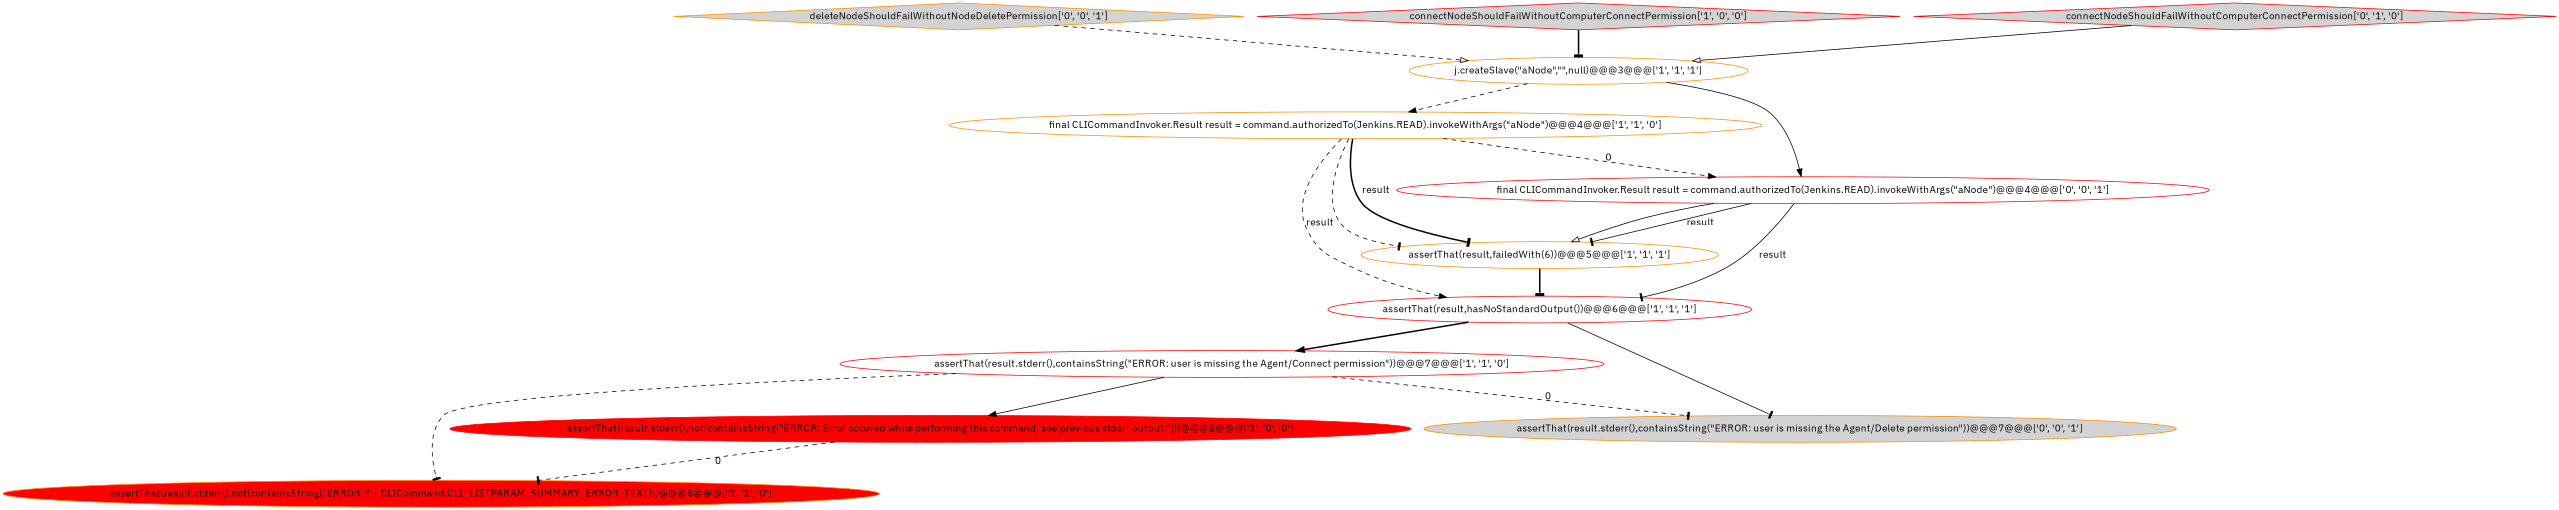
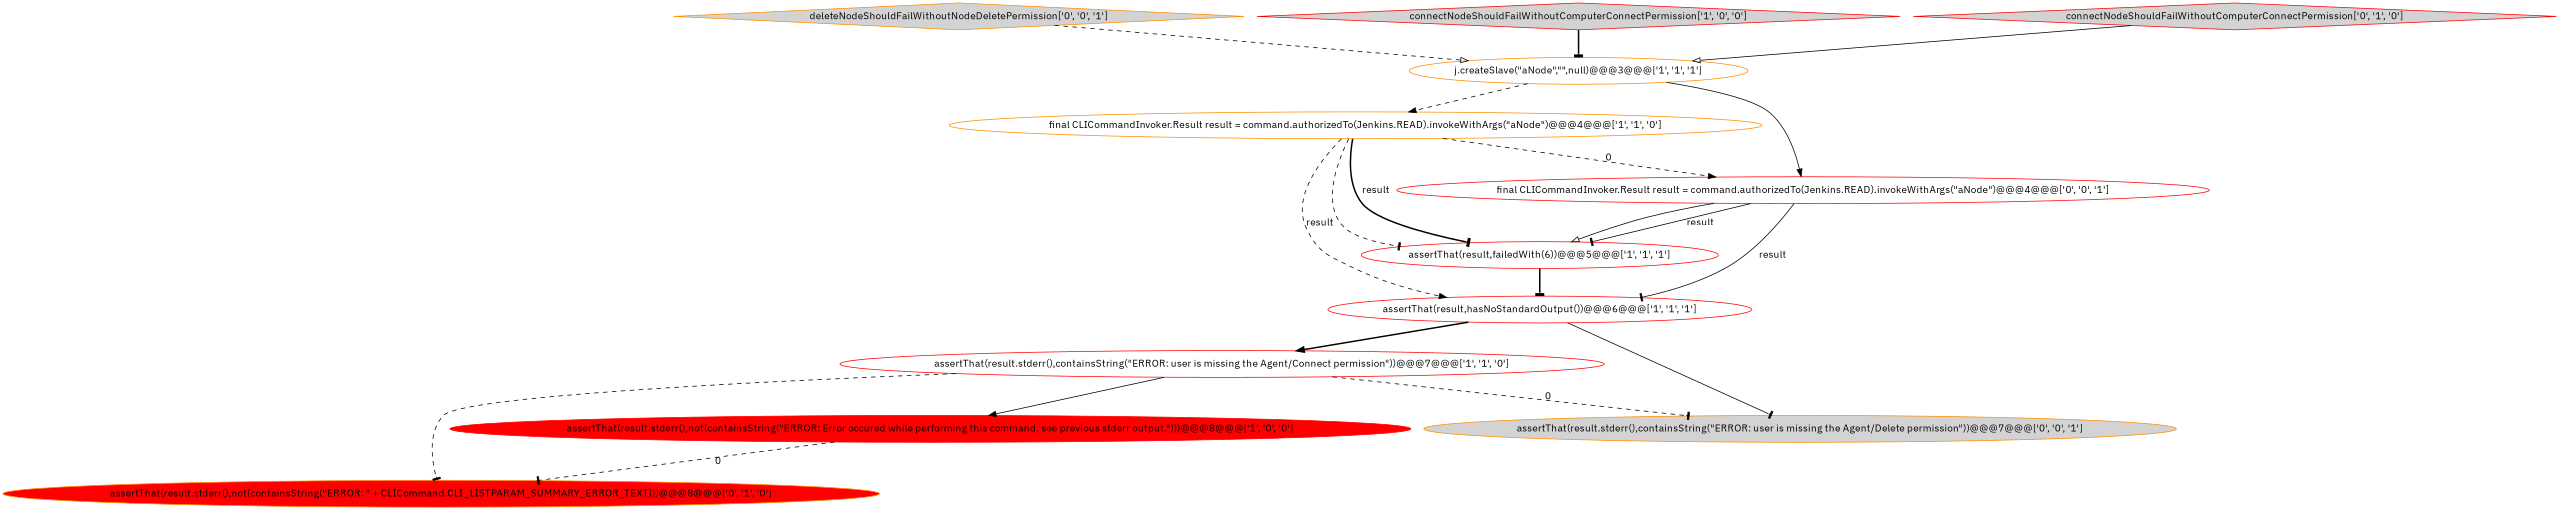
node "assertThat(result,failedWith(6))@@@5@@@['1', '1', '1']": color darkorange -> red
